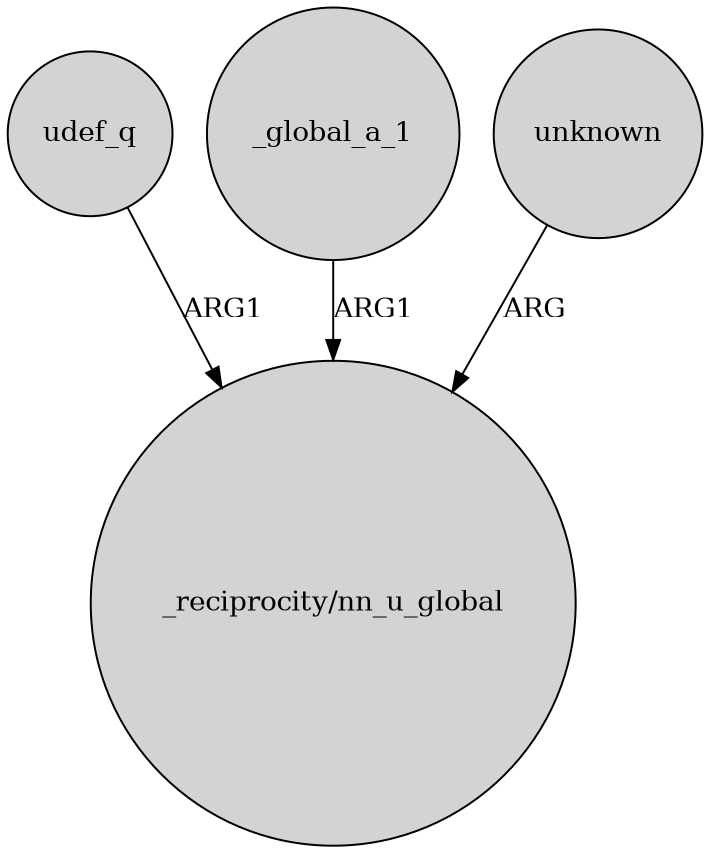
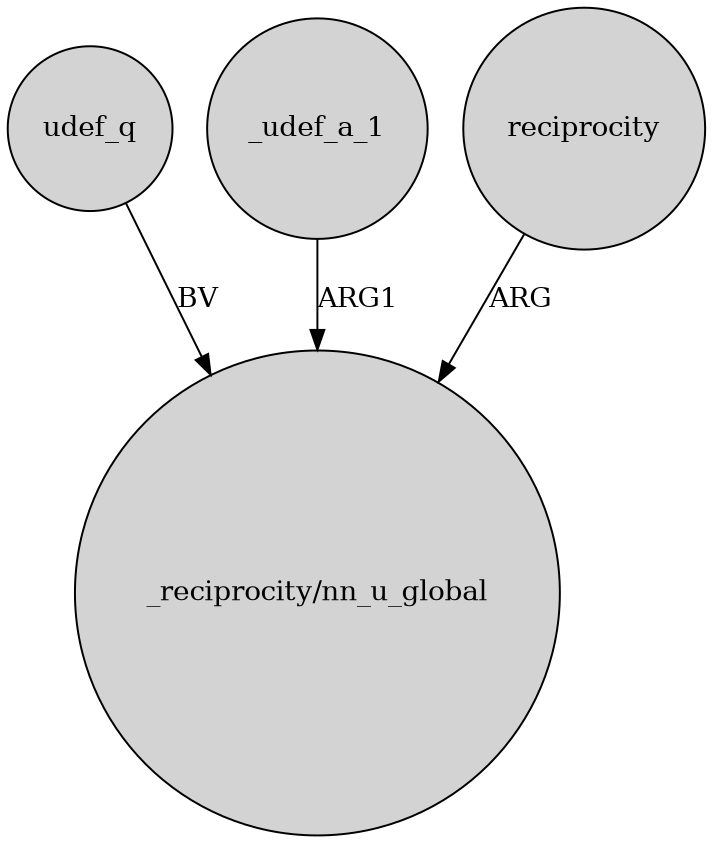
node "_global_a_1": label "_global_a_1" -> "_udef_a_1"
node "unknown": label "unknown" -> "reciprocity"
edge "udef_q" -> "_reciprocity/nn_u_global": label "ARG1" -> "BV"
